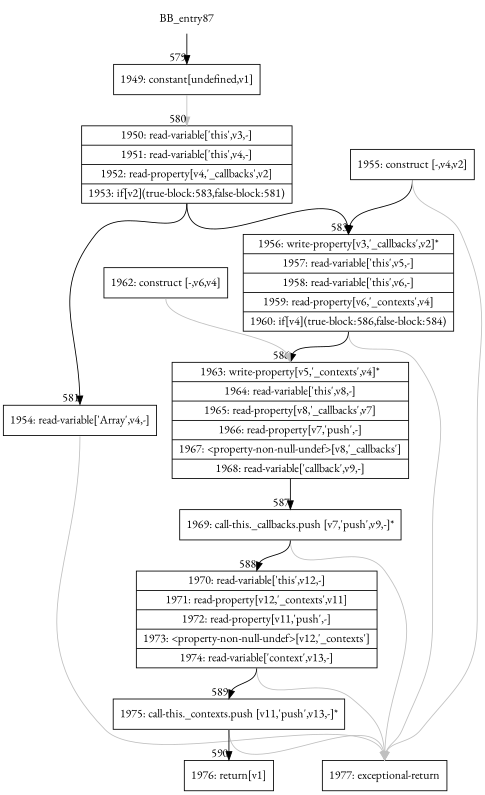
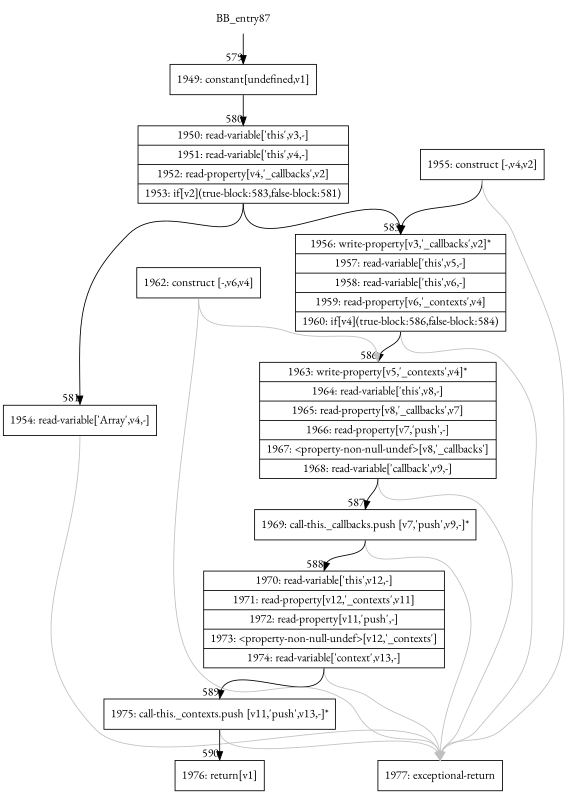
edge "1949: constant[undefined,v1]" -> "1950: read-variable['this',v3,-]": color gray -> black
edge "1963: write-property[v5,'_contexts',v4]*" -> "1977: exceptional-return": added
edge "1962: construct [-,v6,v4]" -> "1977: exceptional-return": added
